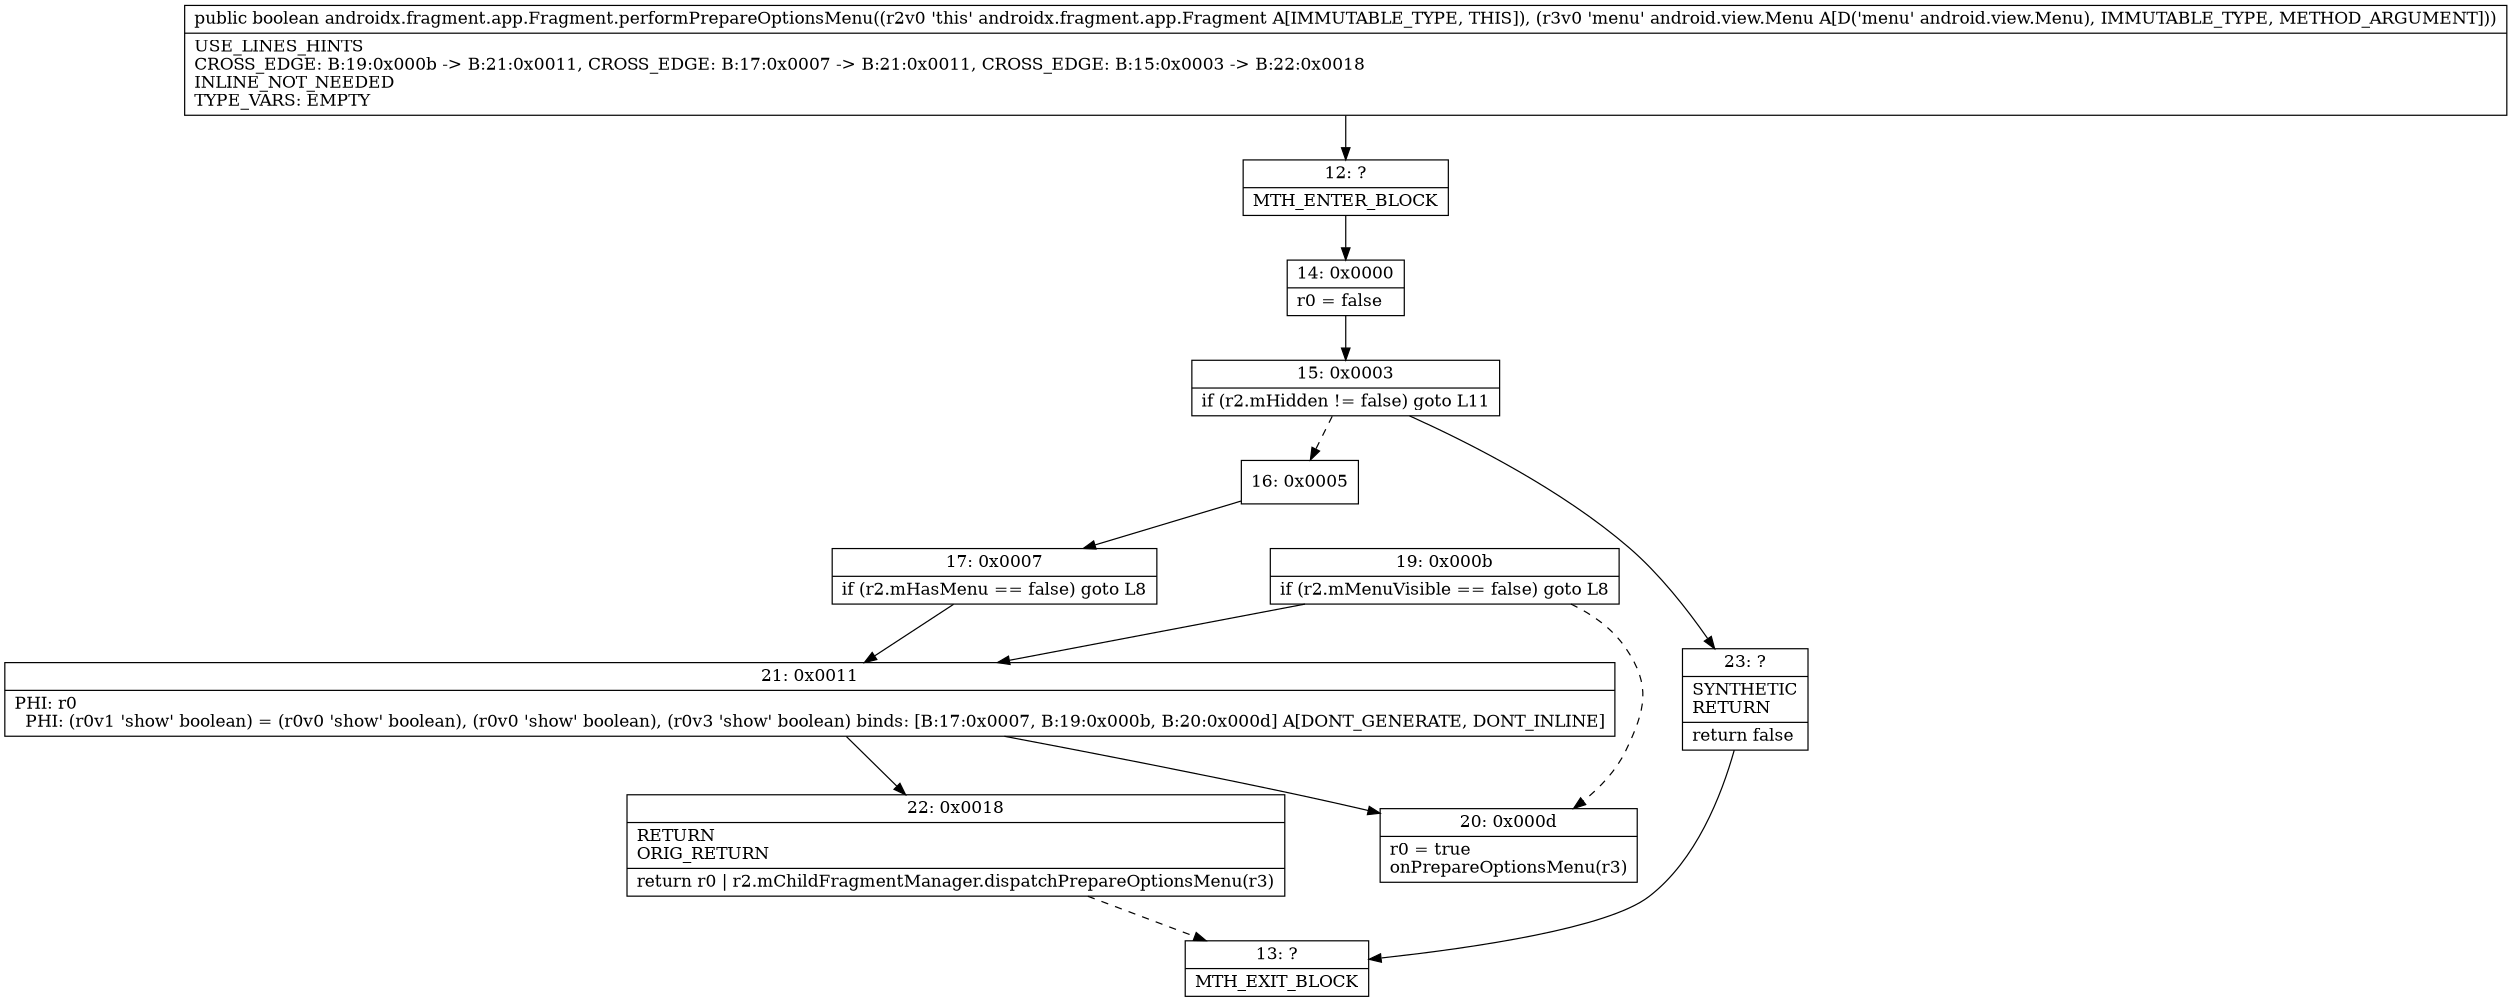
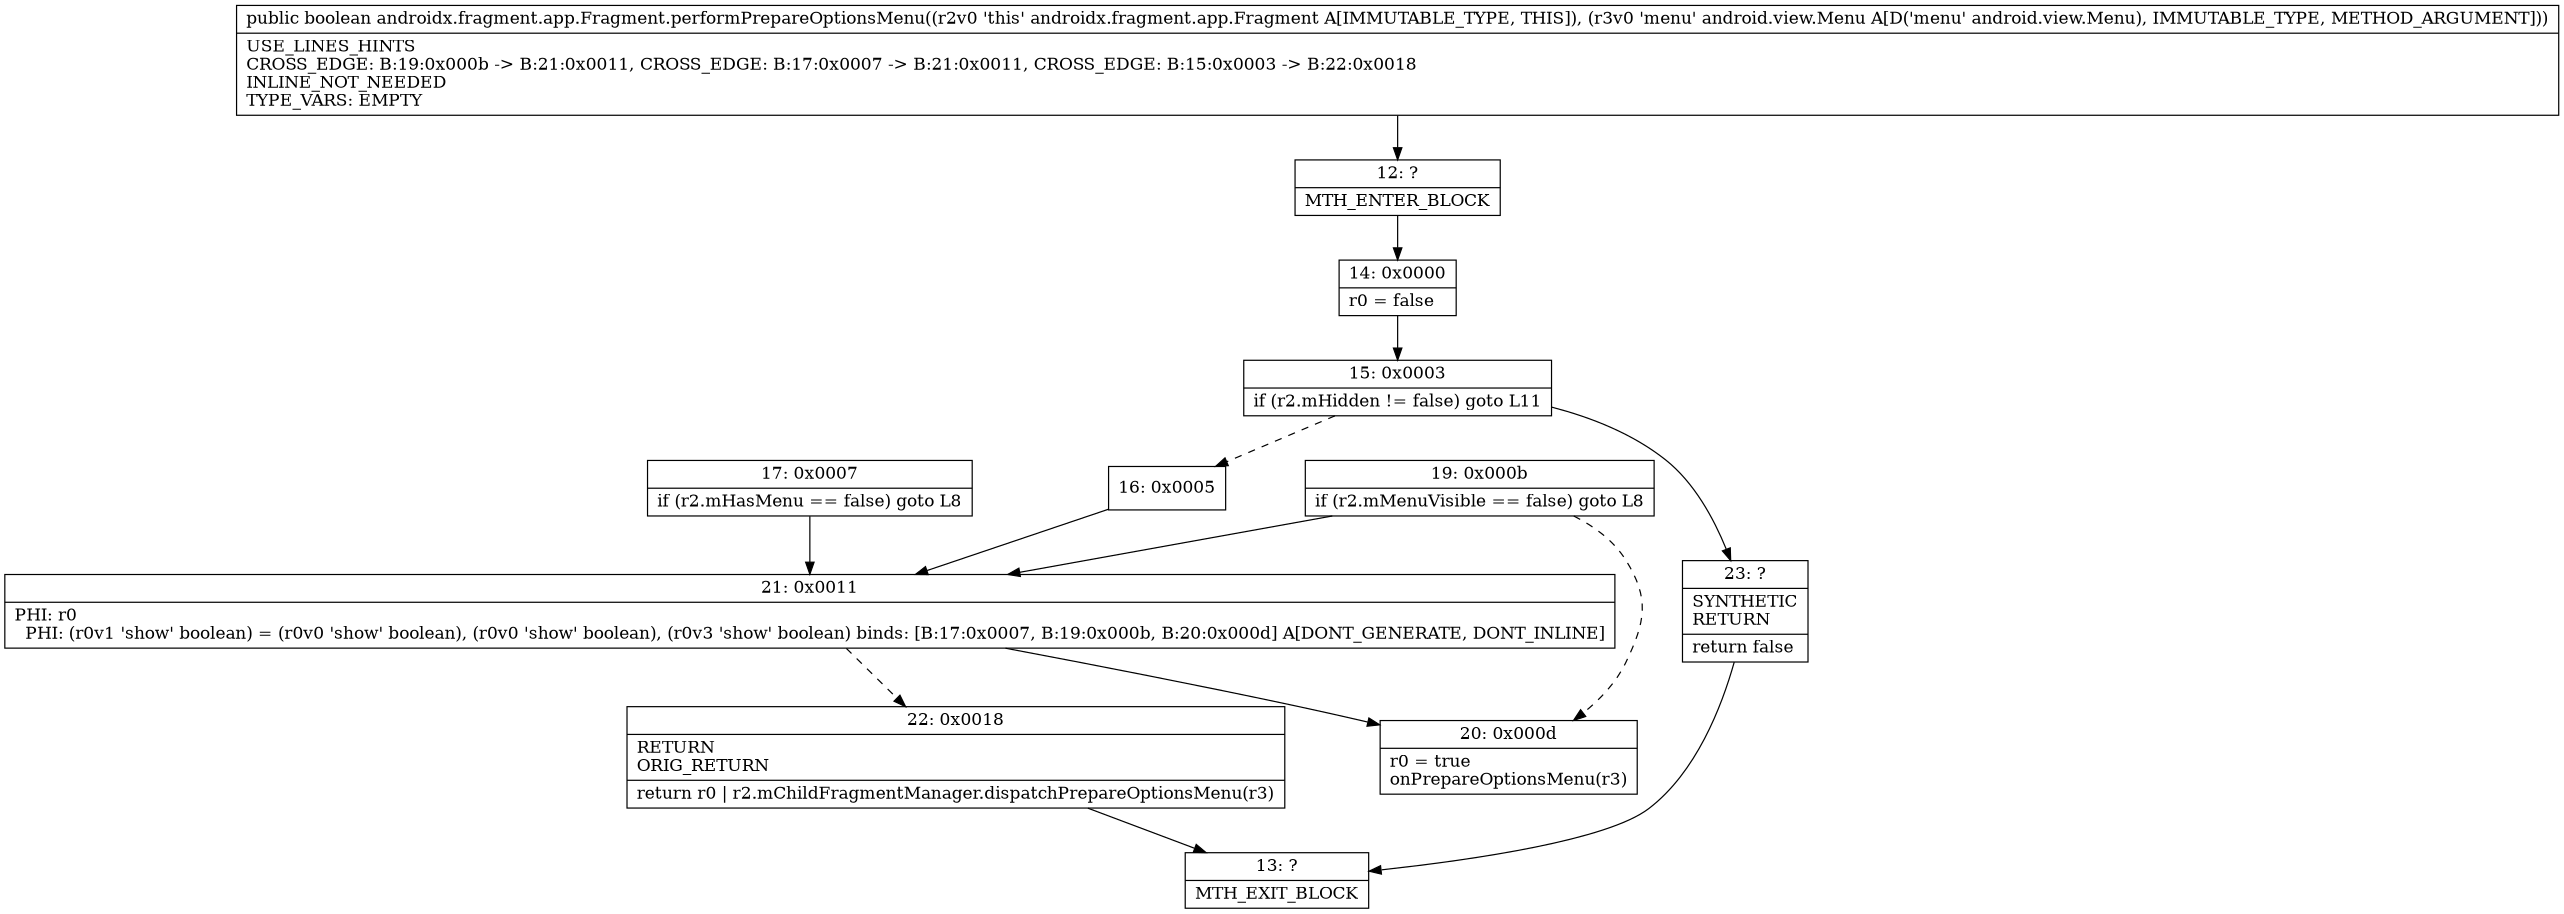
edge "16: 0x0005" -> "17: 0x0007": now "16: 0x0005" -> "21: 0x0011"
edge "21: 0x0011" -> "22: 0x0018": style solid -> dashed
edge "22: 0x0018" -> "13: ?": style dashed -> solid
